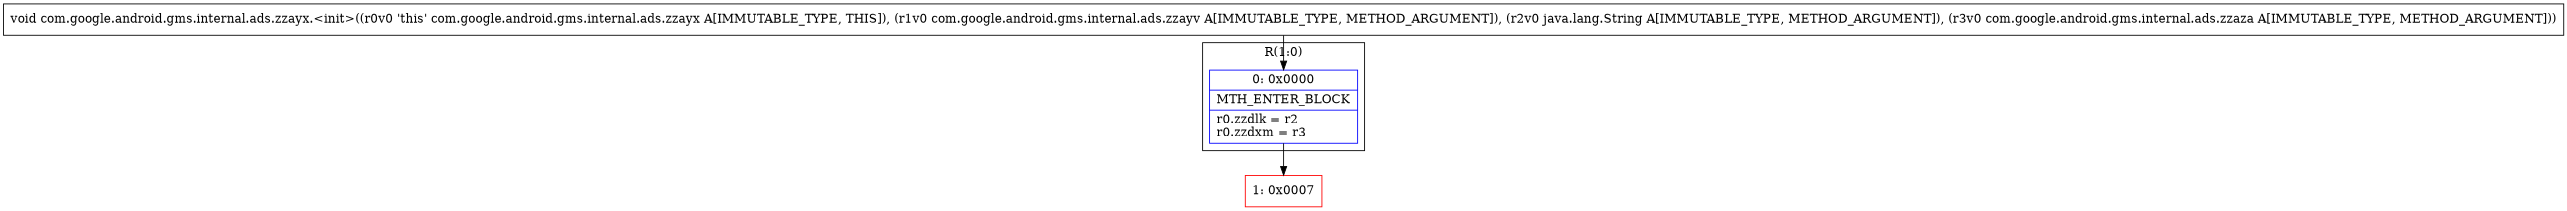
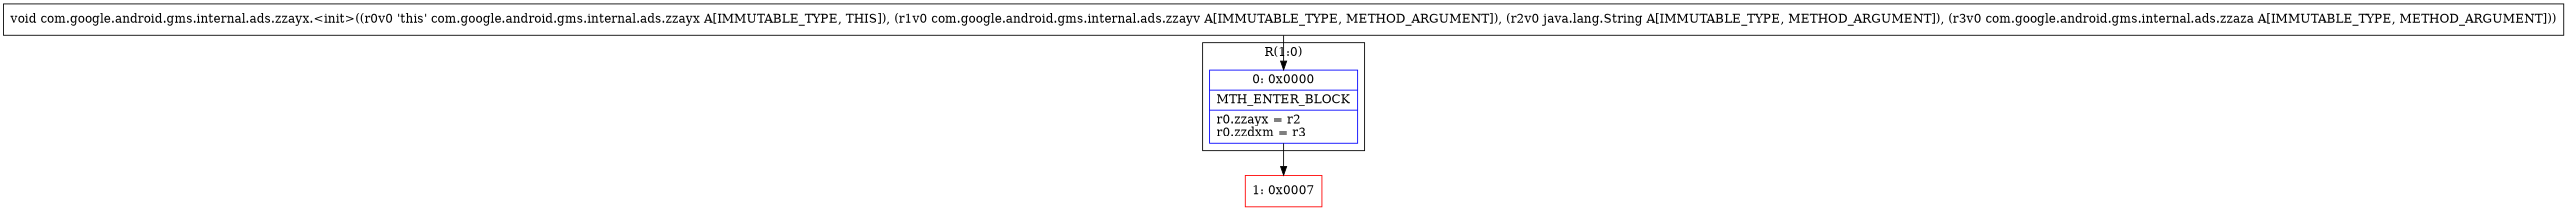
node "0: 0x0000": text "r0.zzdlk = r2" -> "r0.zzayx = r2"
